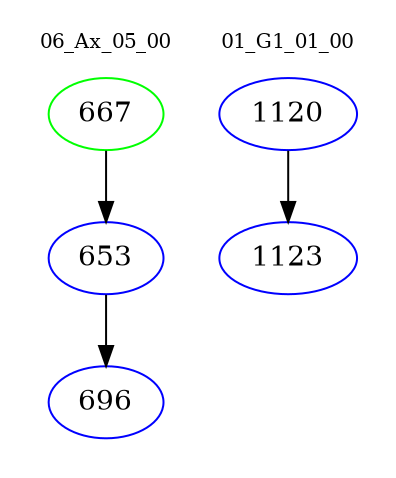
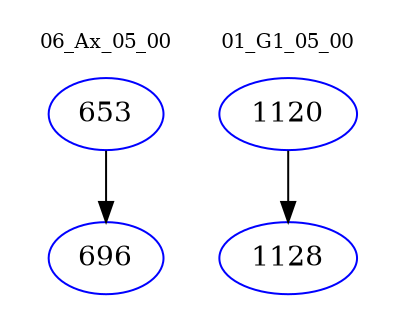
cluster "01_G1_01_00": label "01_G1_01_00" -> "01_G1_05_00"
node "667": removed
node "1123": label "1123" -> "1128"
